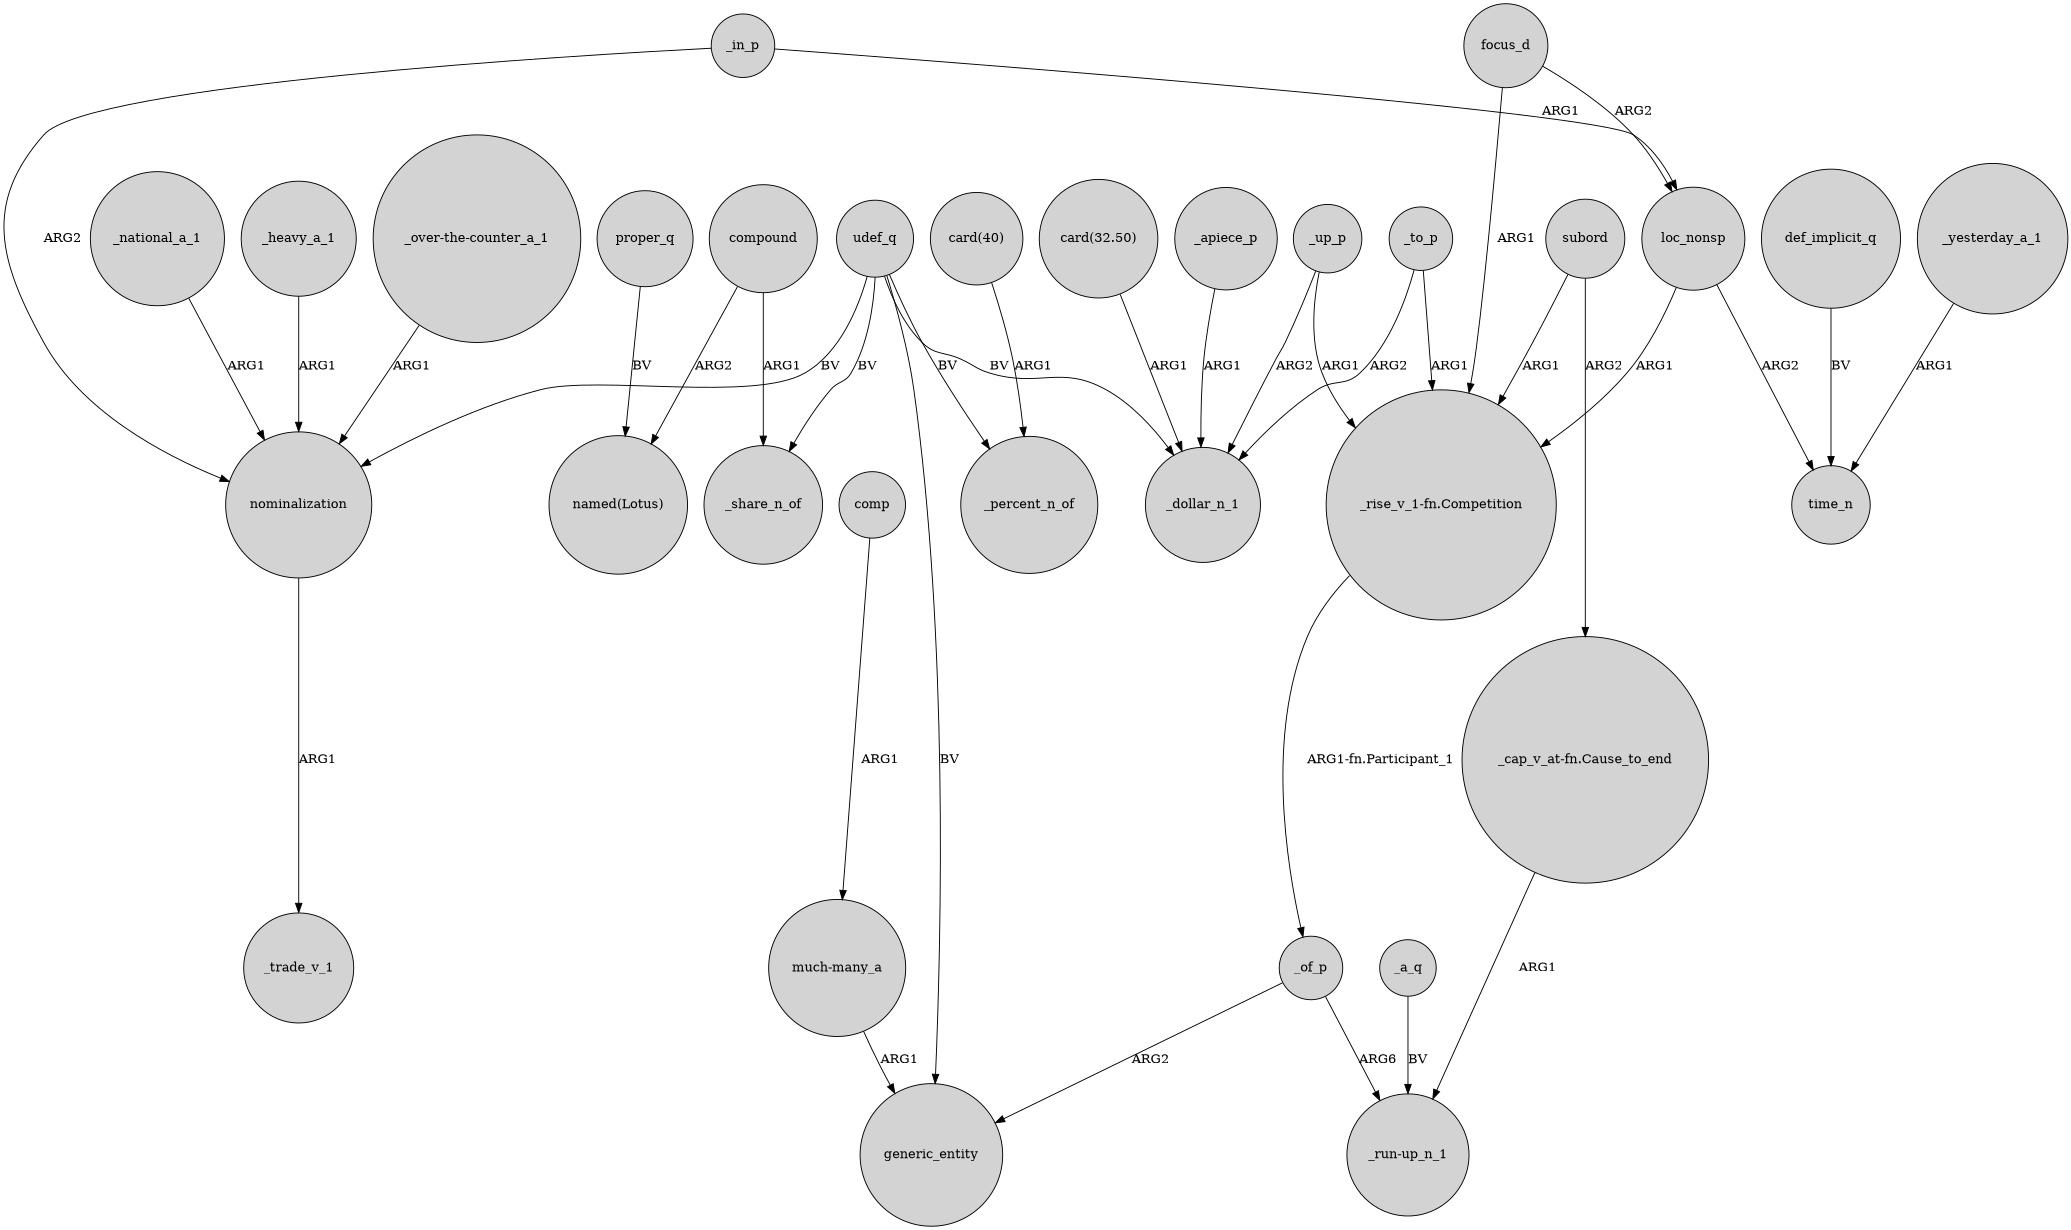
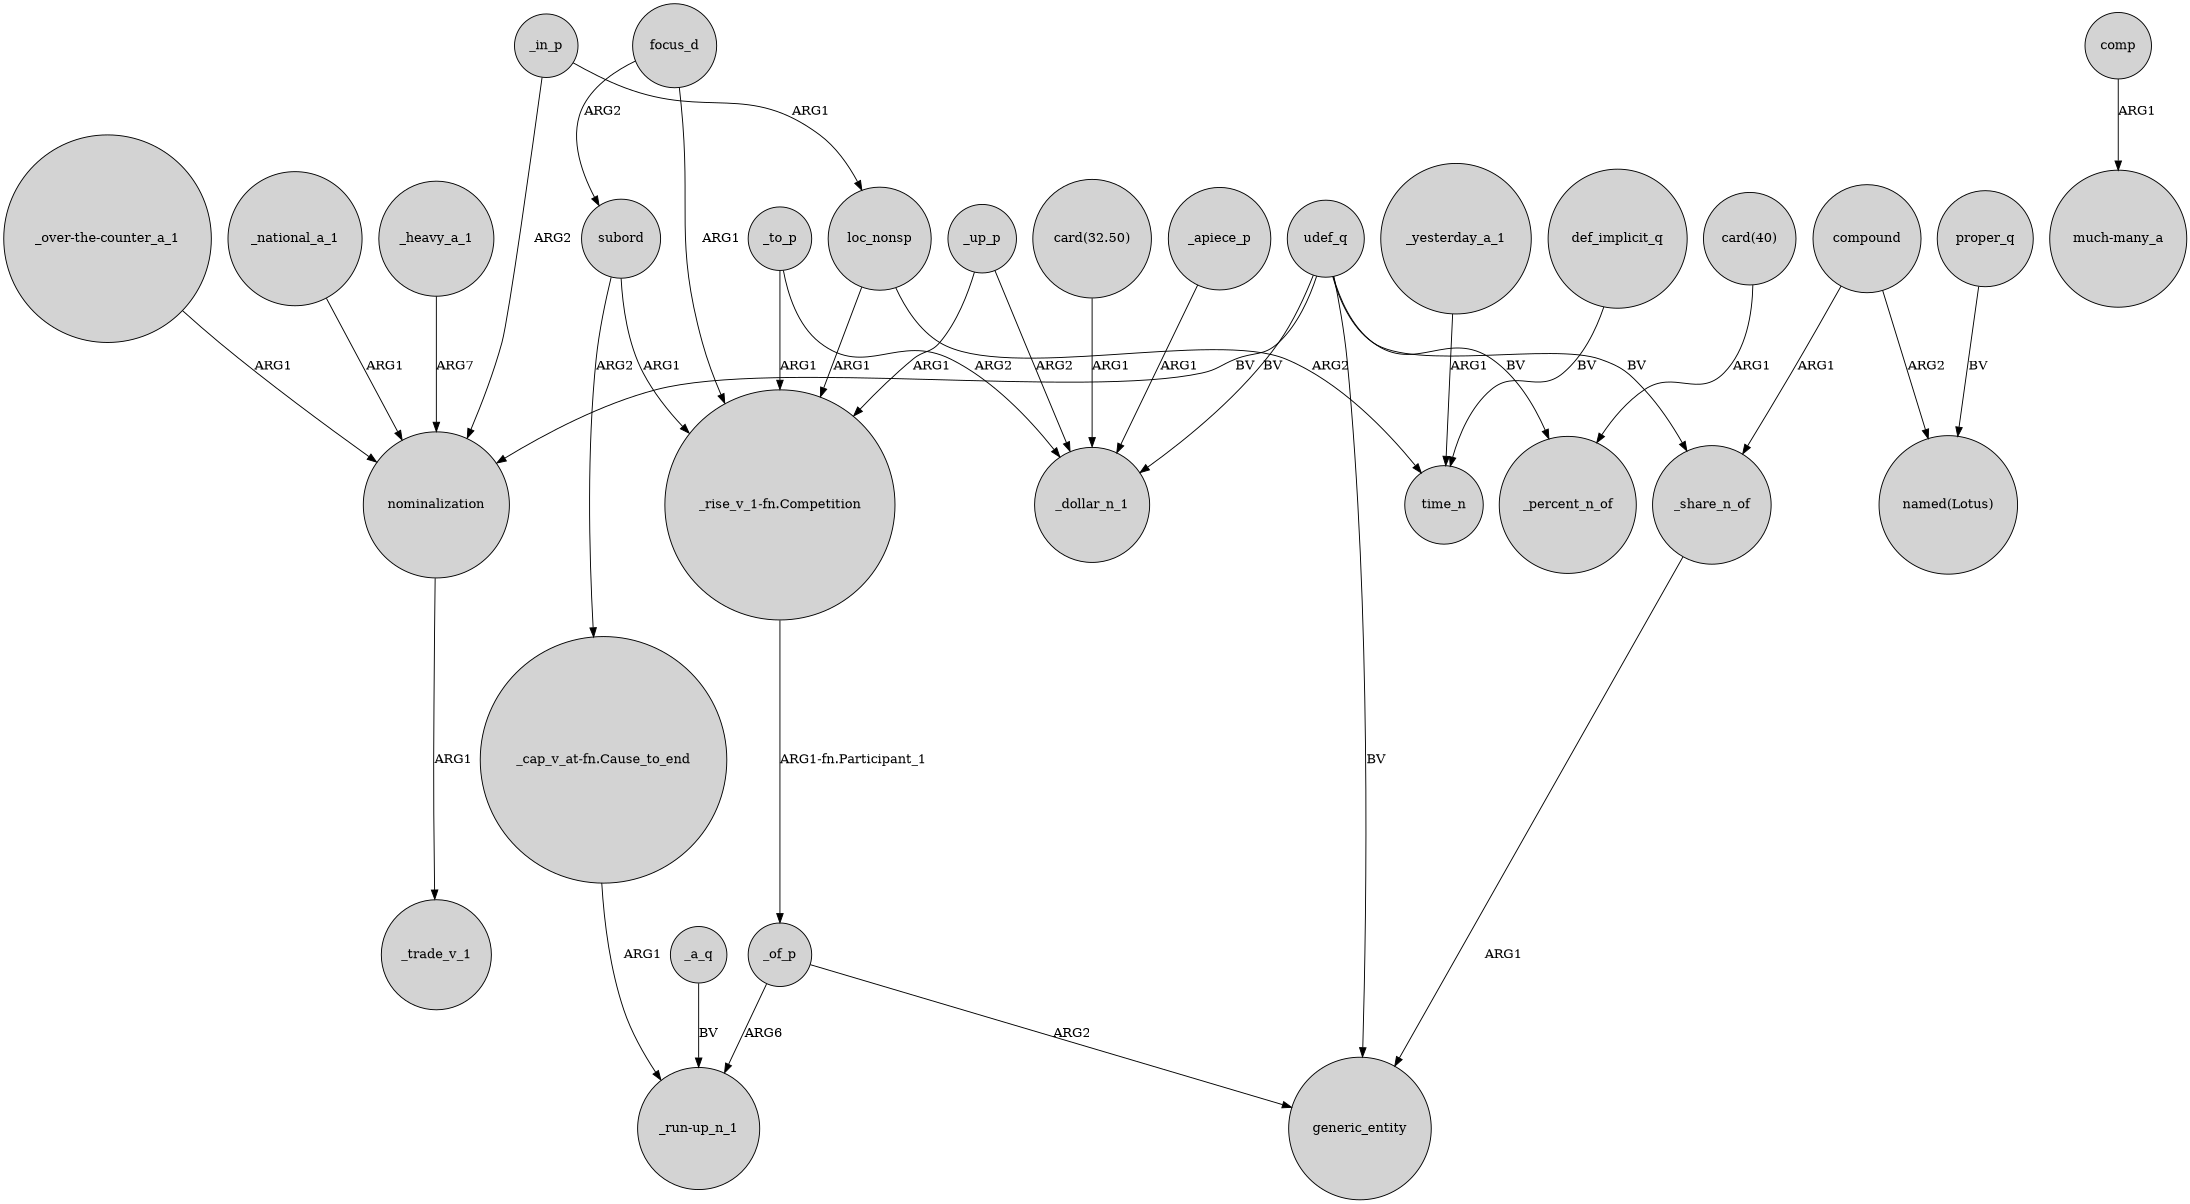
edge "focus_d" -> "loc_nonsp": now "focus_d" -> "subord"
edge "_heavy_a_1" -> "nominalization": label "ARG1" -> "ARG7"
edge "much-many_a" -> "generic_entity": now "_share_n_of" -> "generic_entity"
